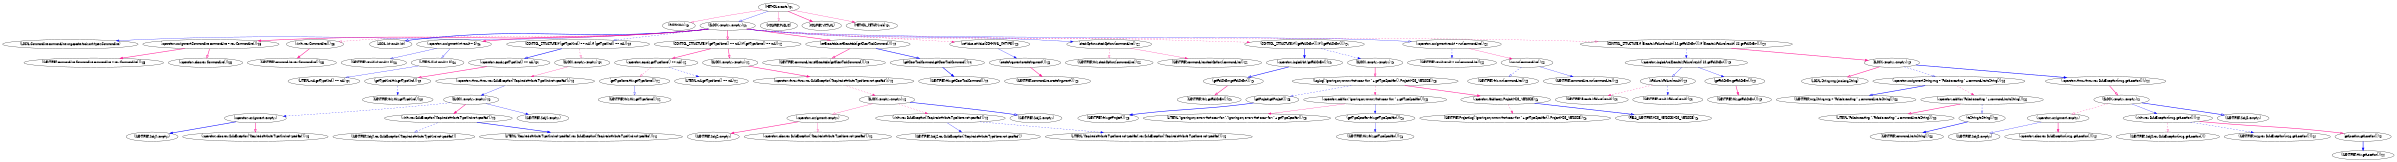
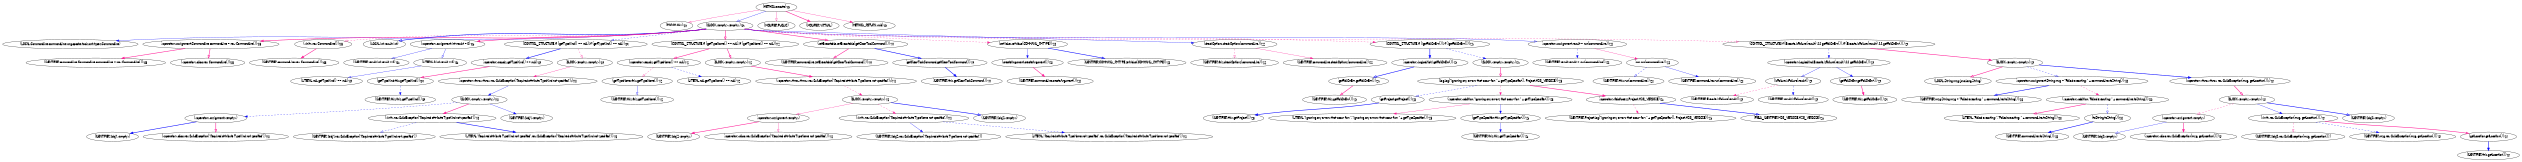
node "(IDENTIFIER,commandLine,new Commandline())": text "105" -> "705"
node "(IDENTIFIER,COMMAND_RMTYPE,setValue(COMMAND_RMTYPE))": added
